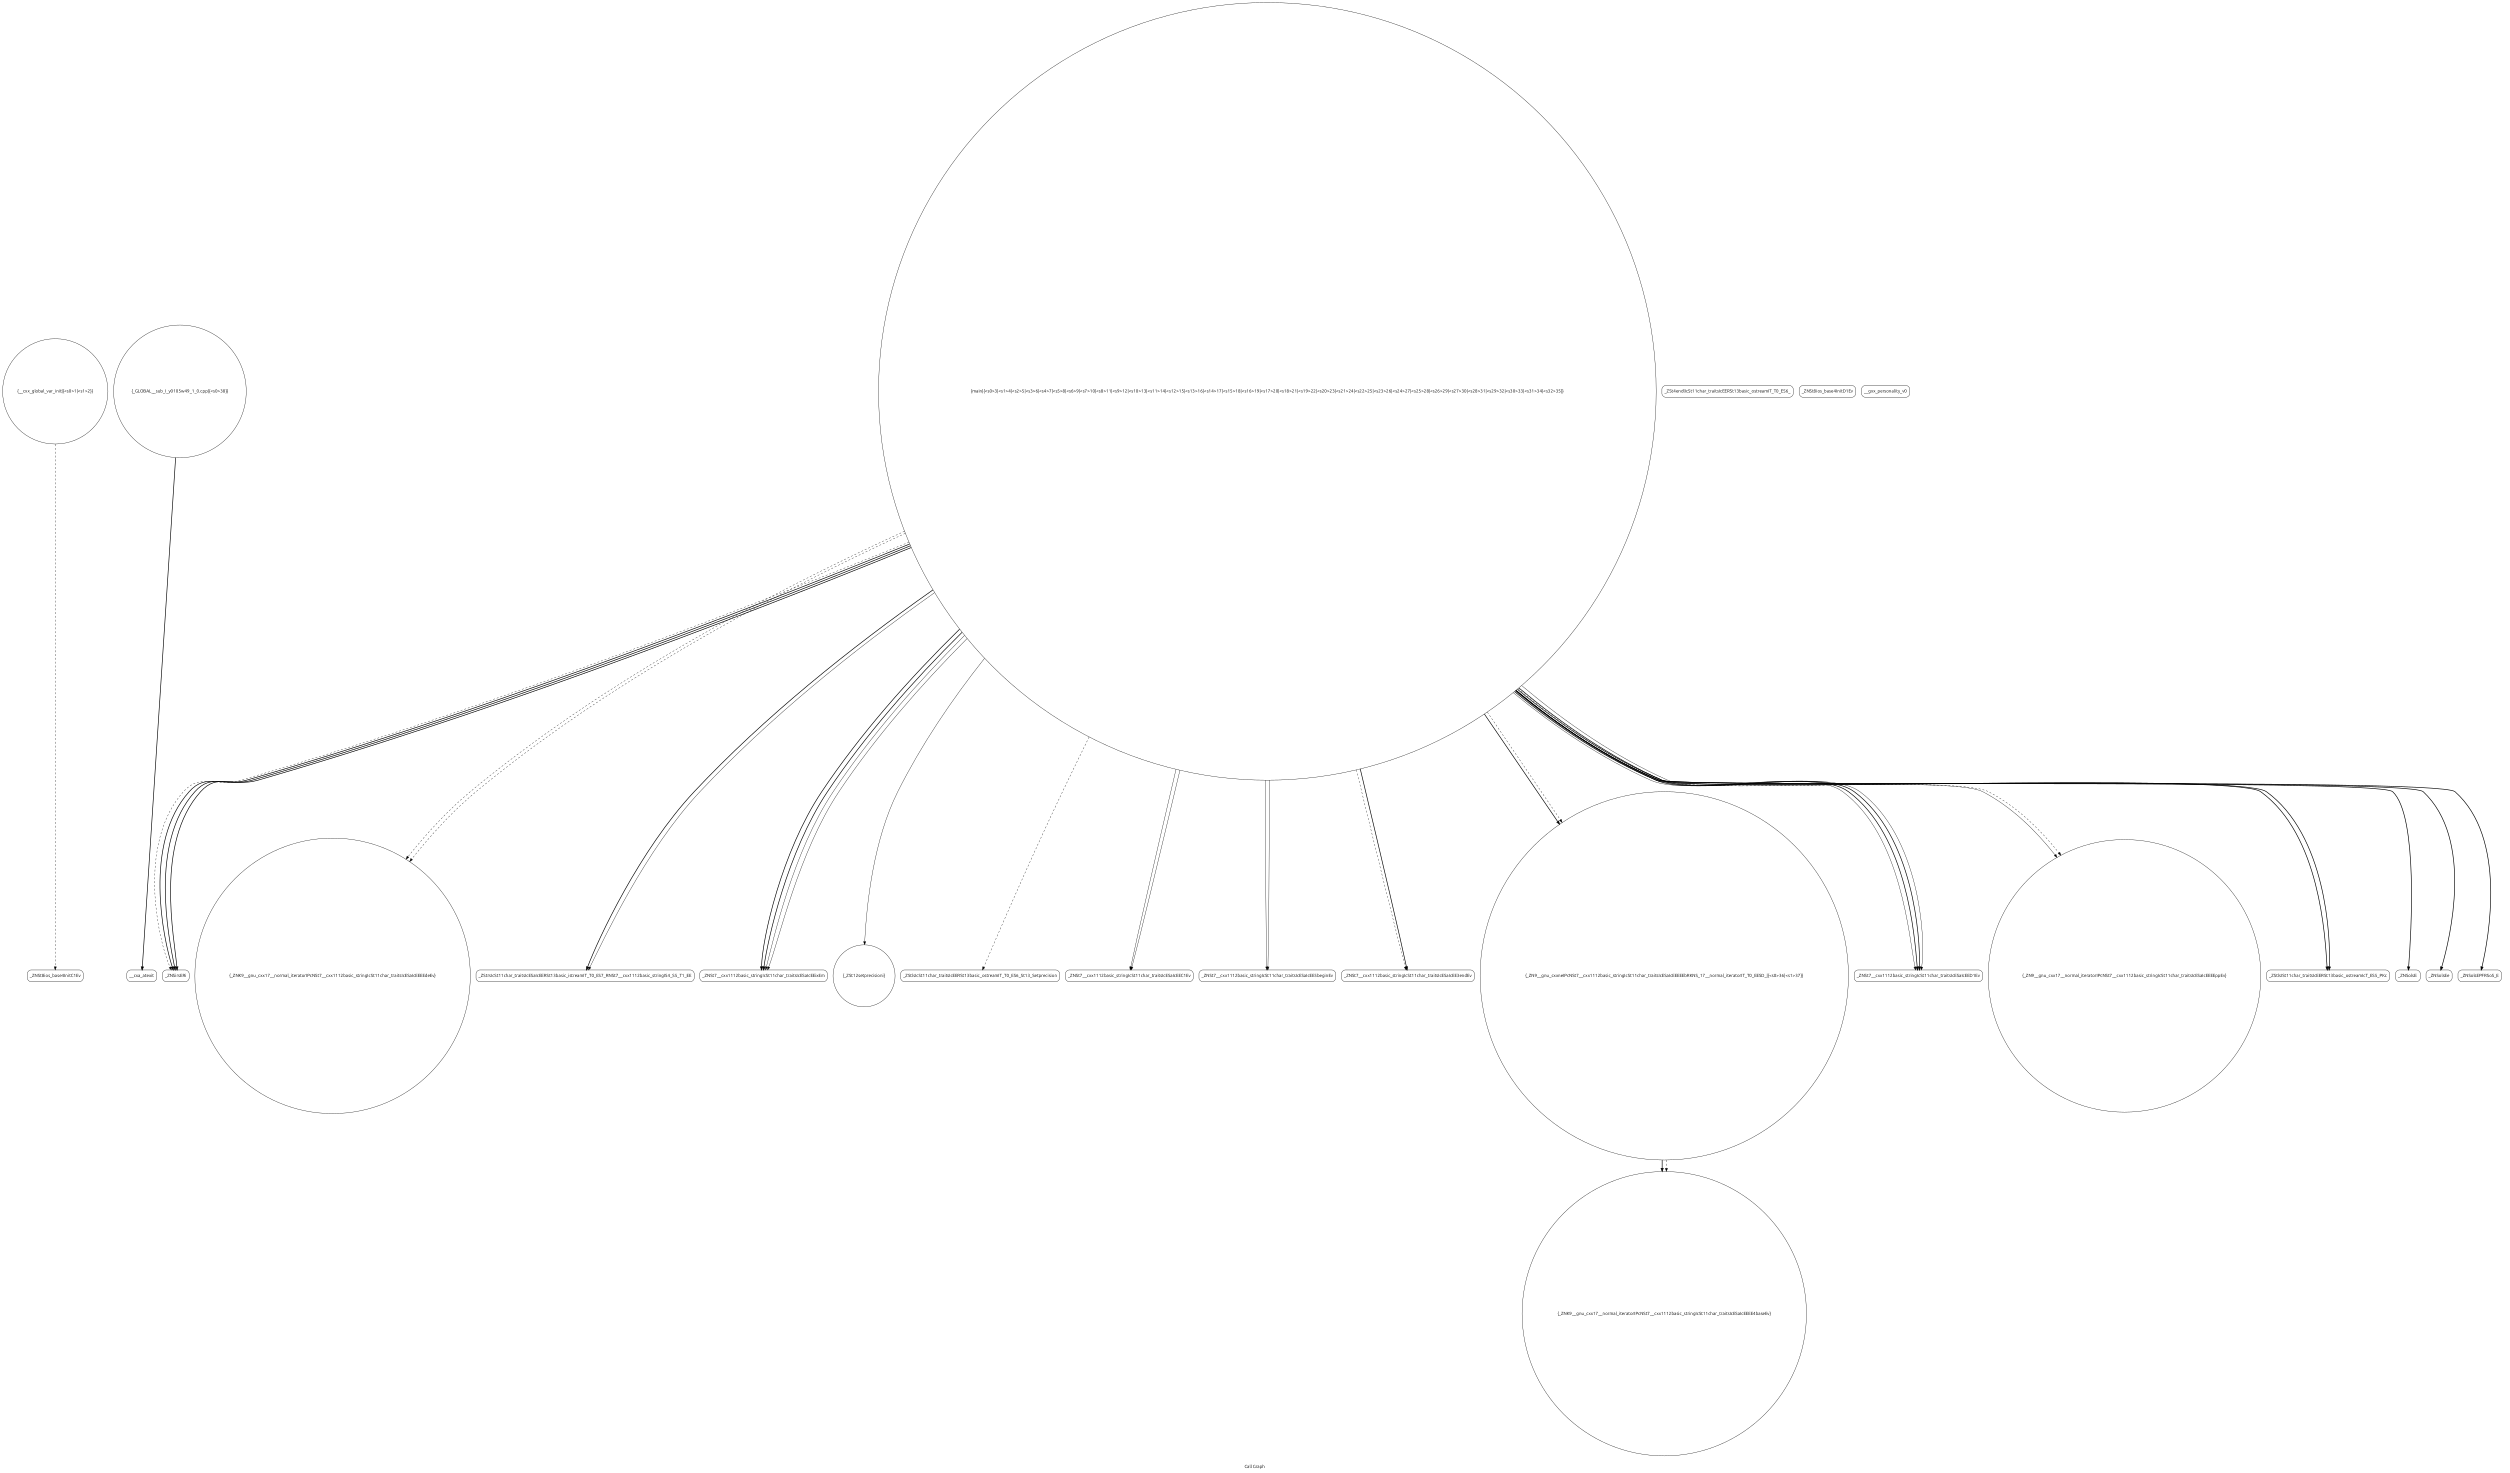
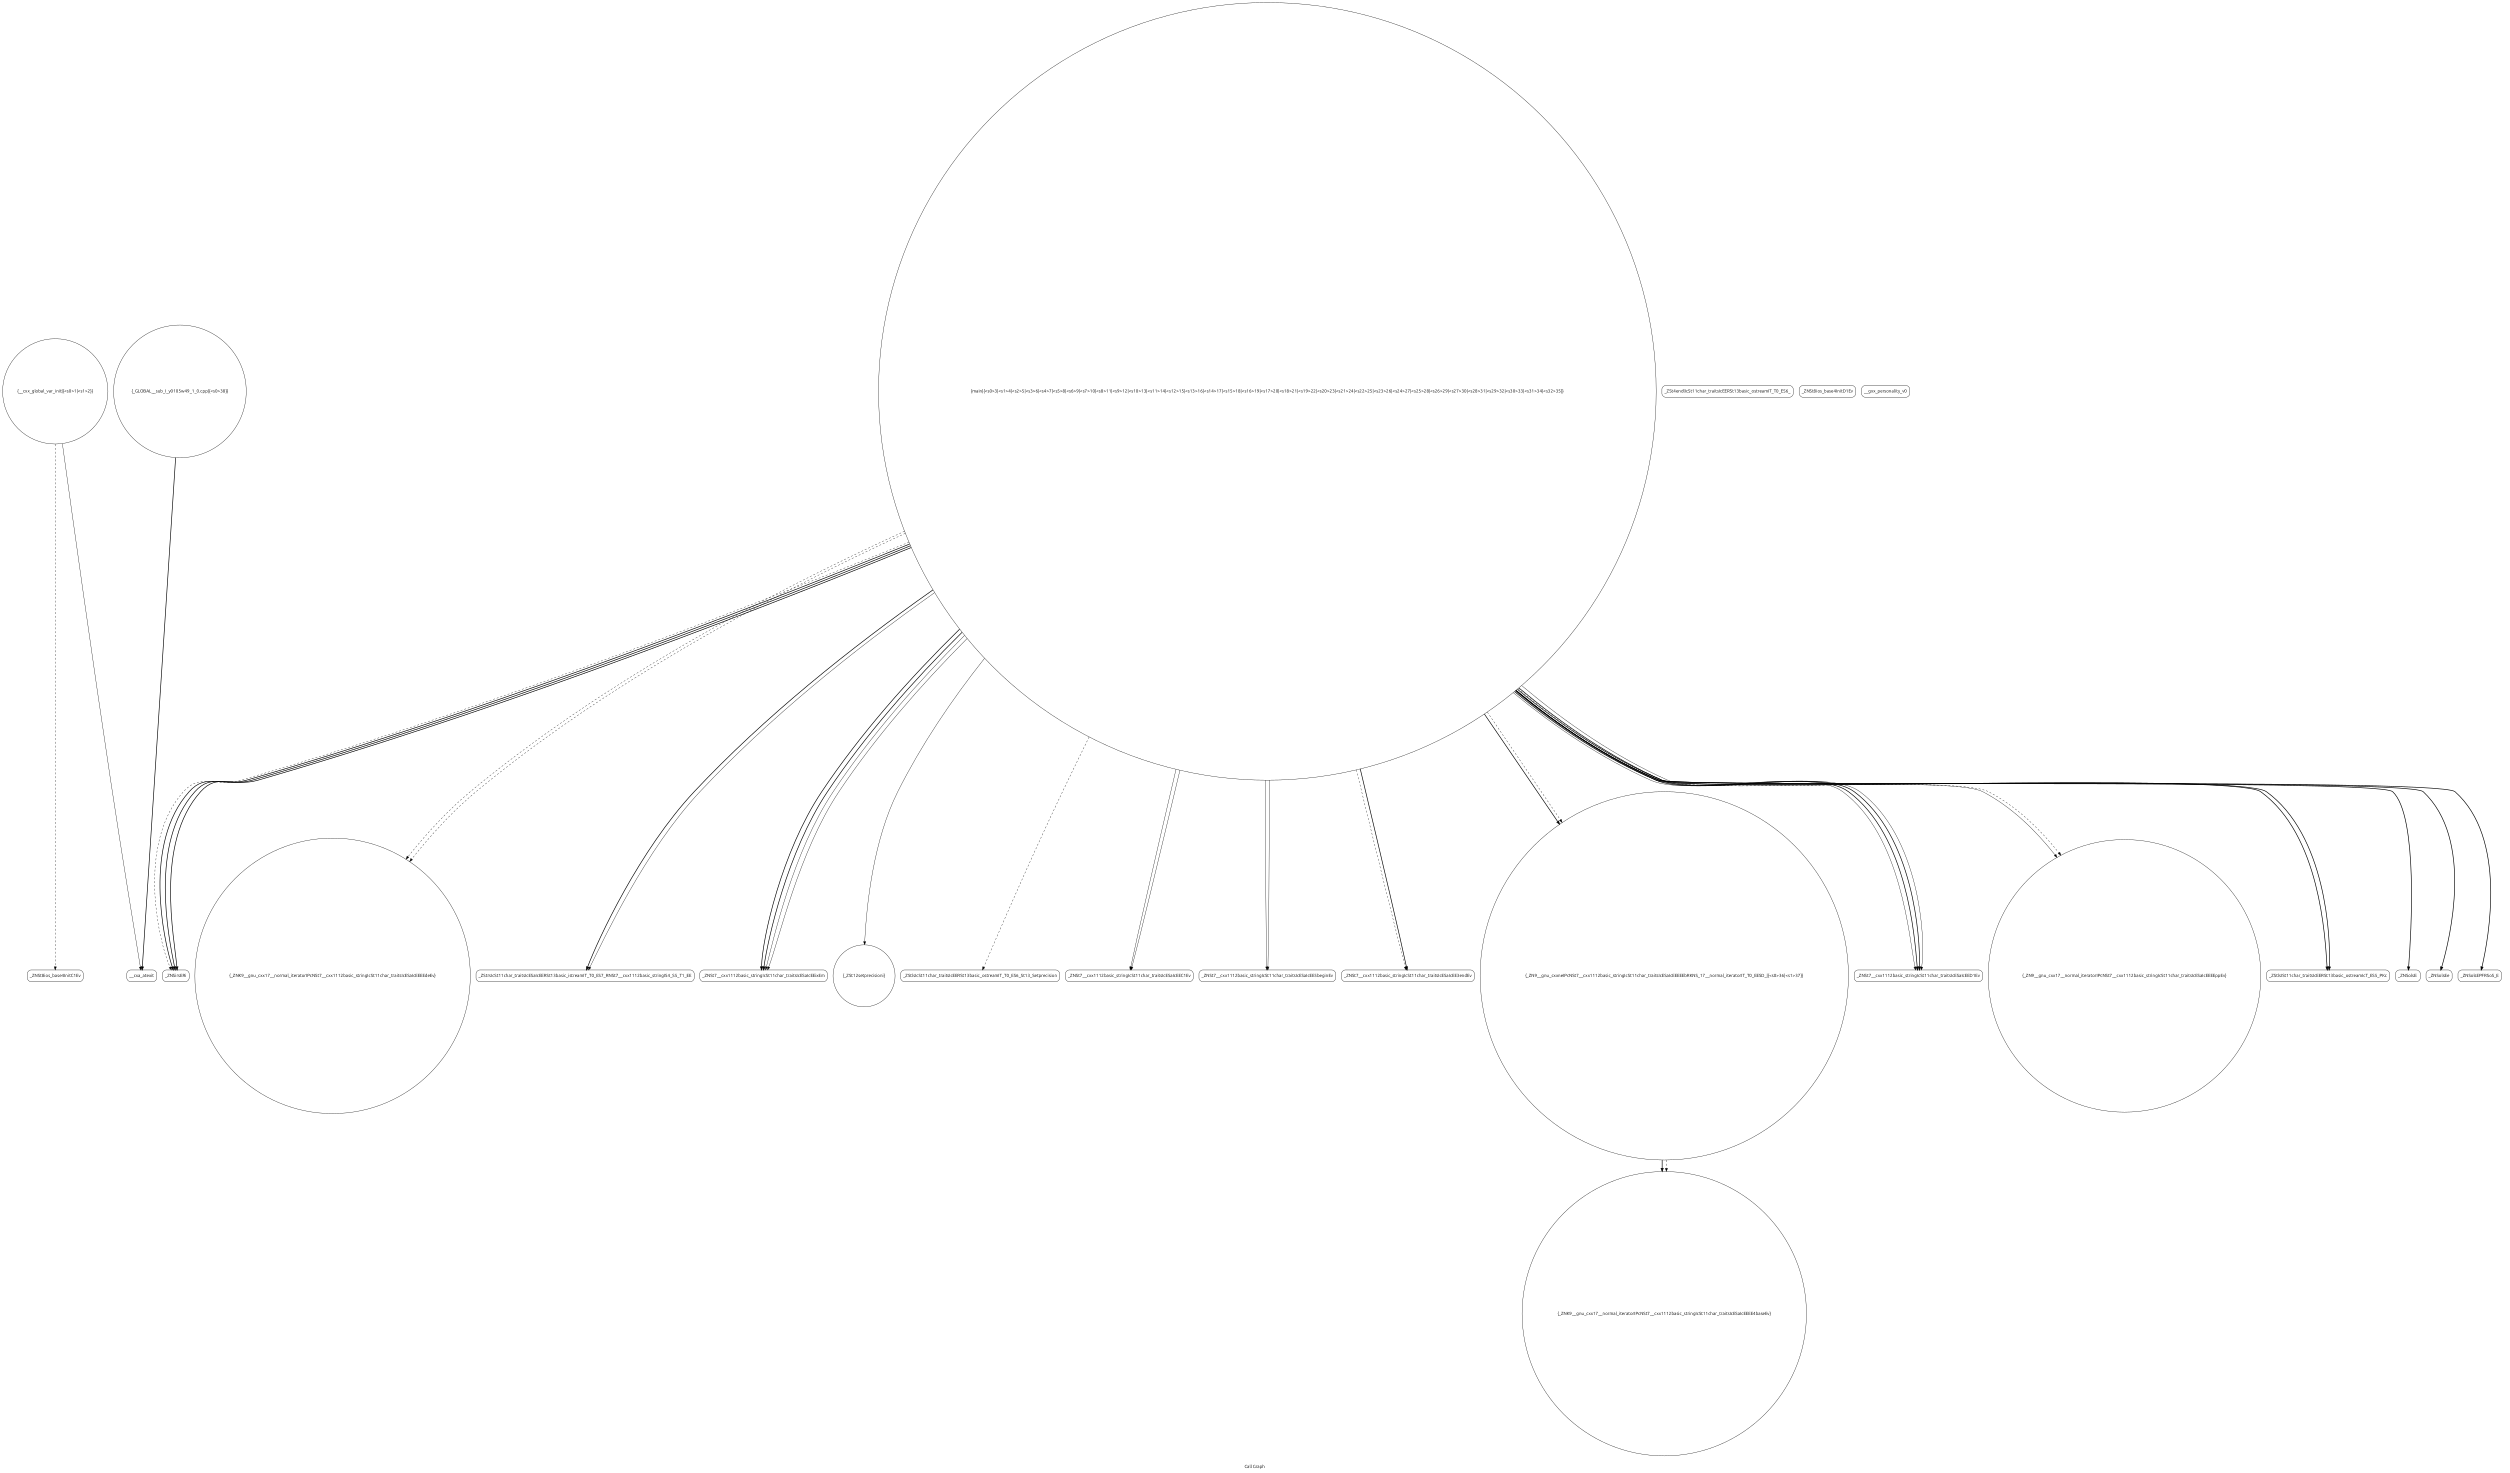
edge "{__cxx_global_var_init|{<s0>1|<s1>2}}" -> "__cxa_atexit": added
